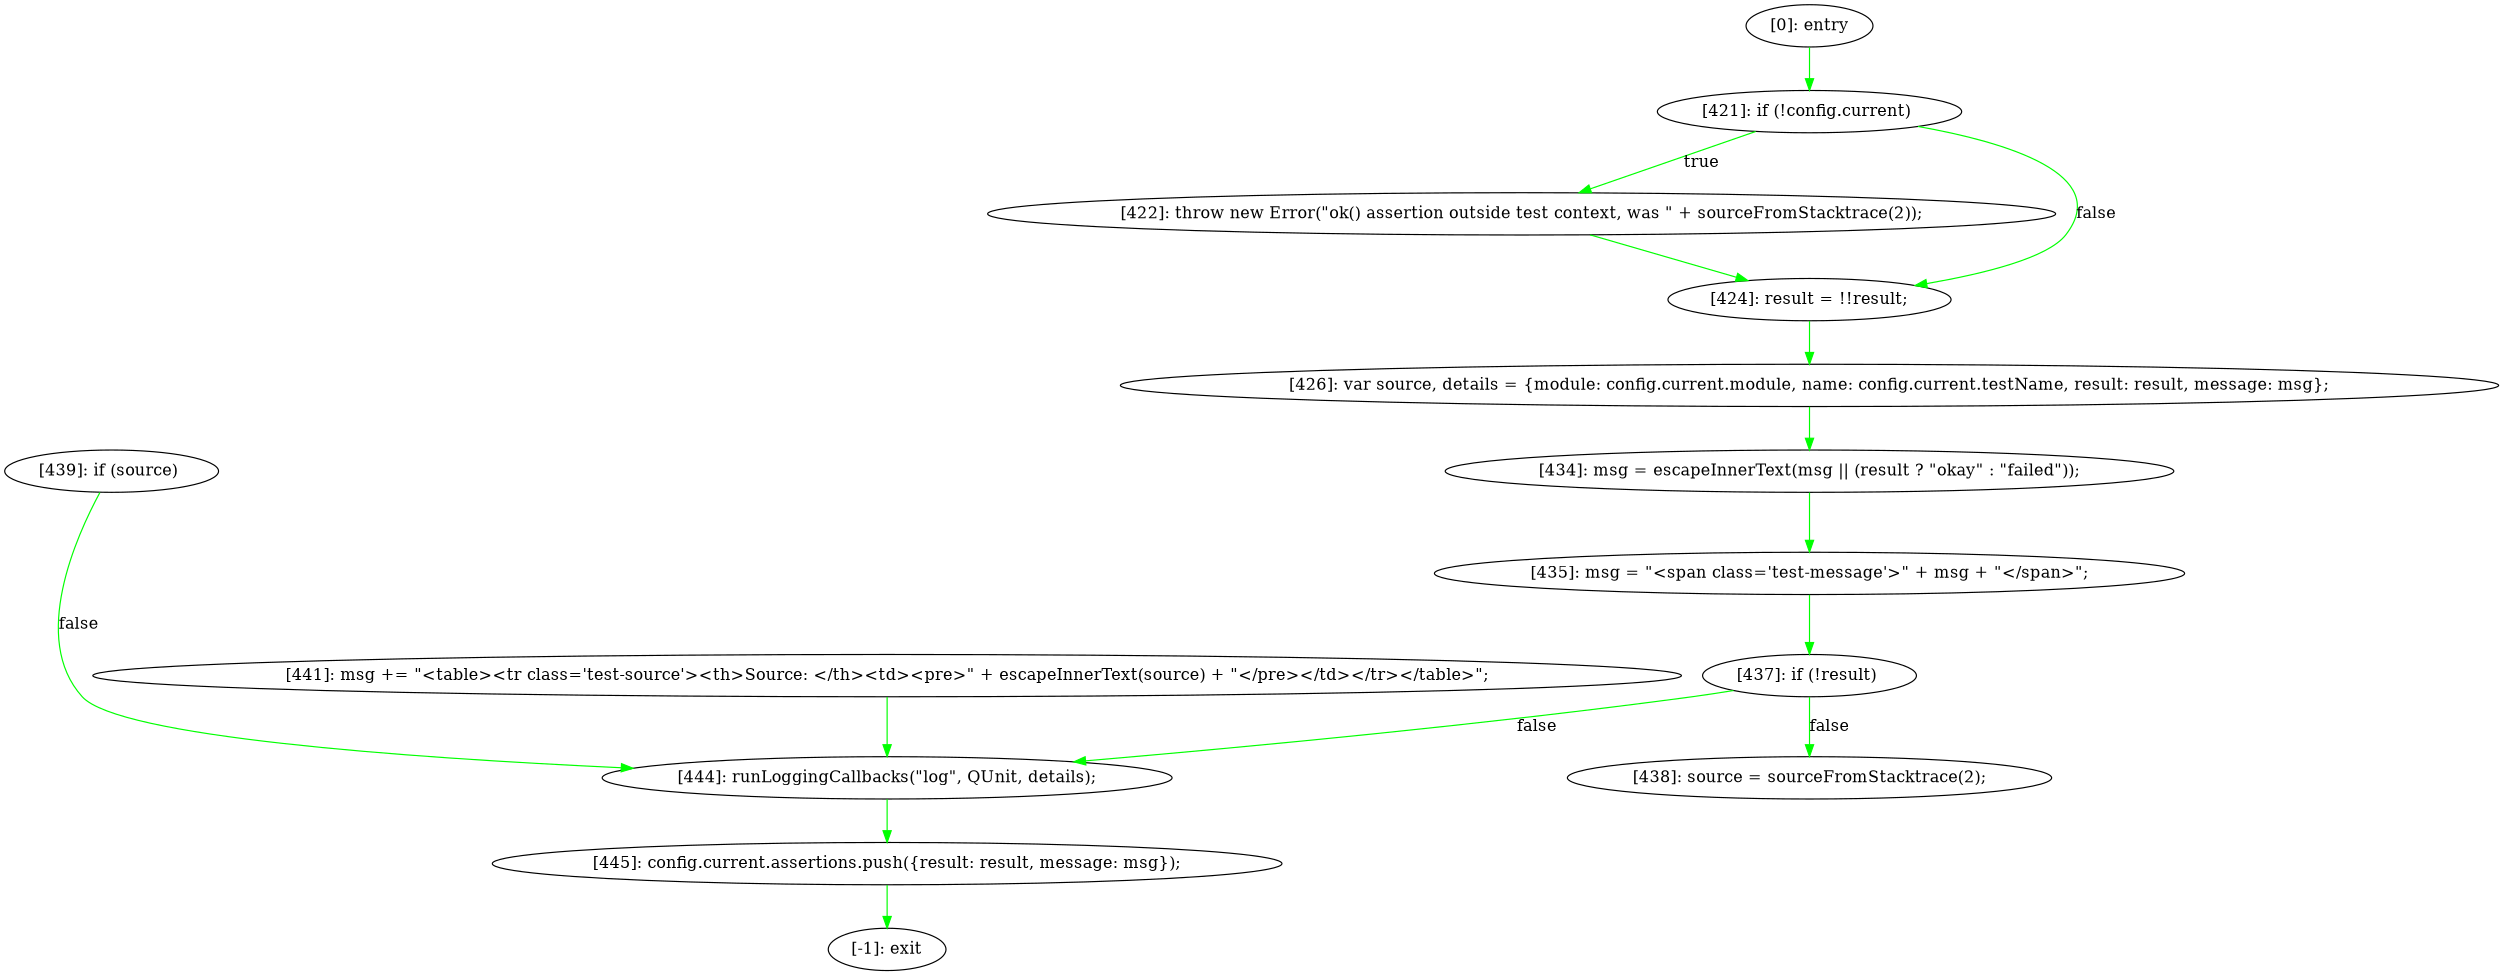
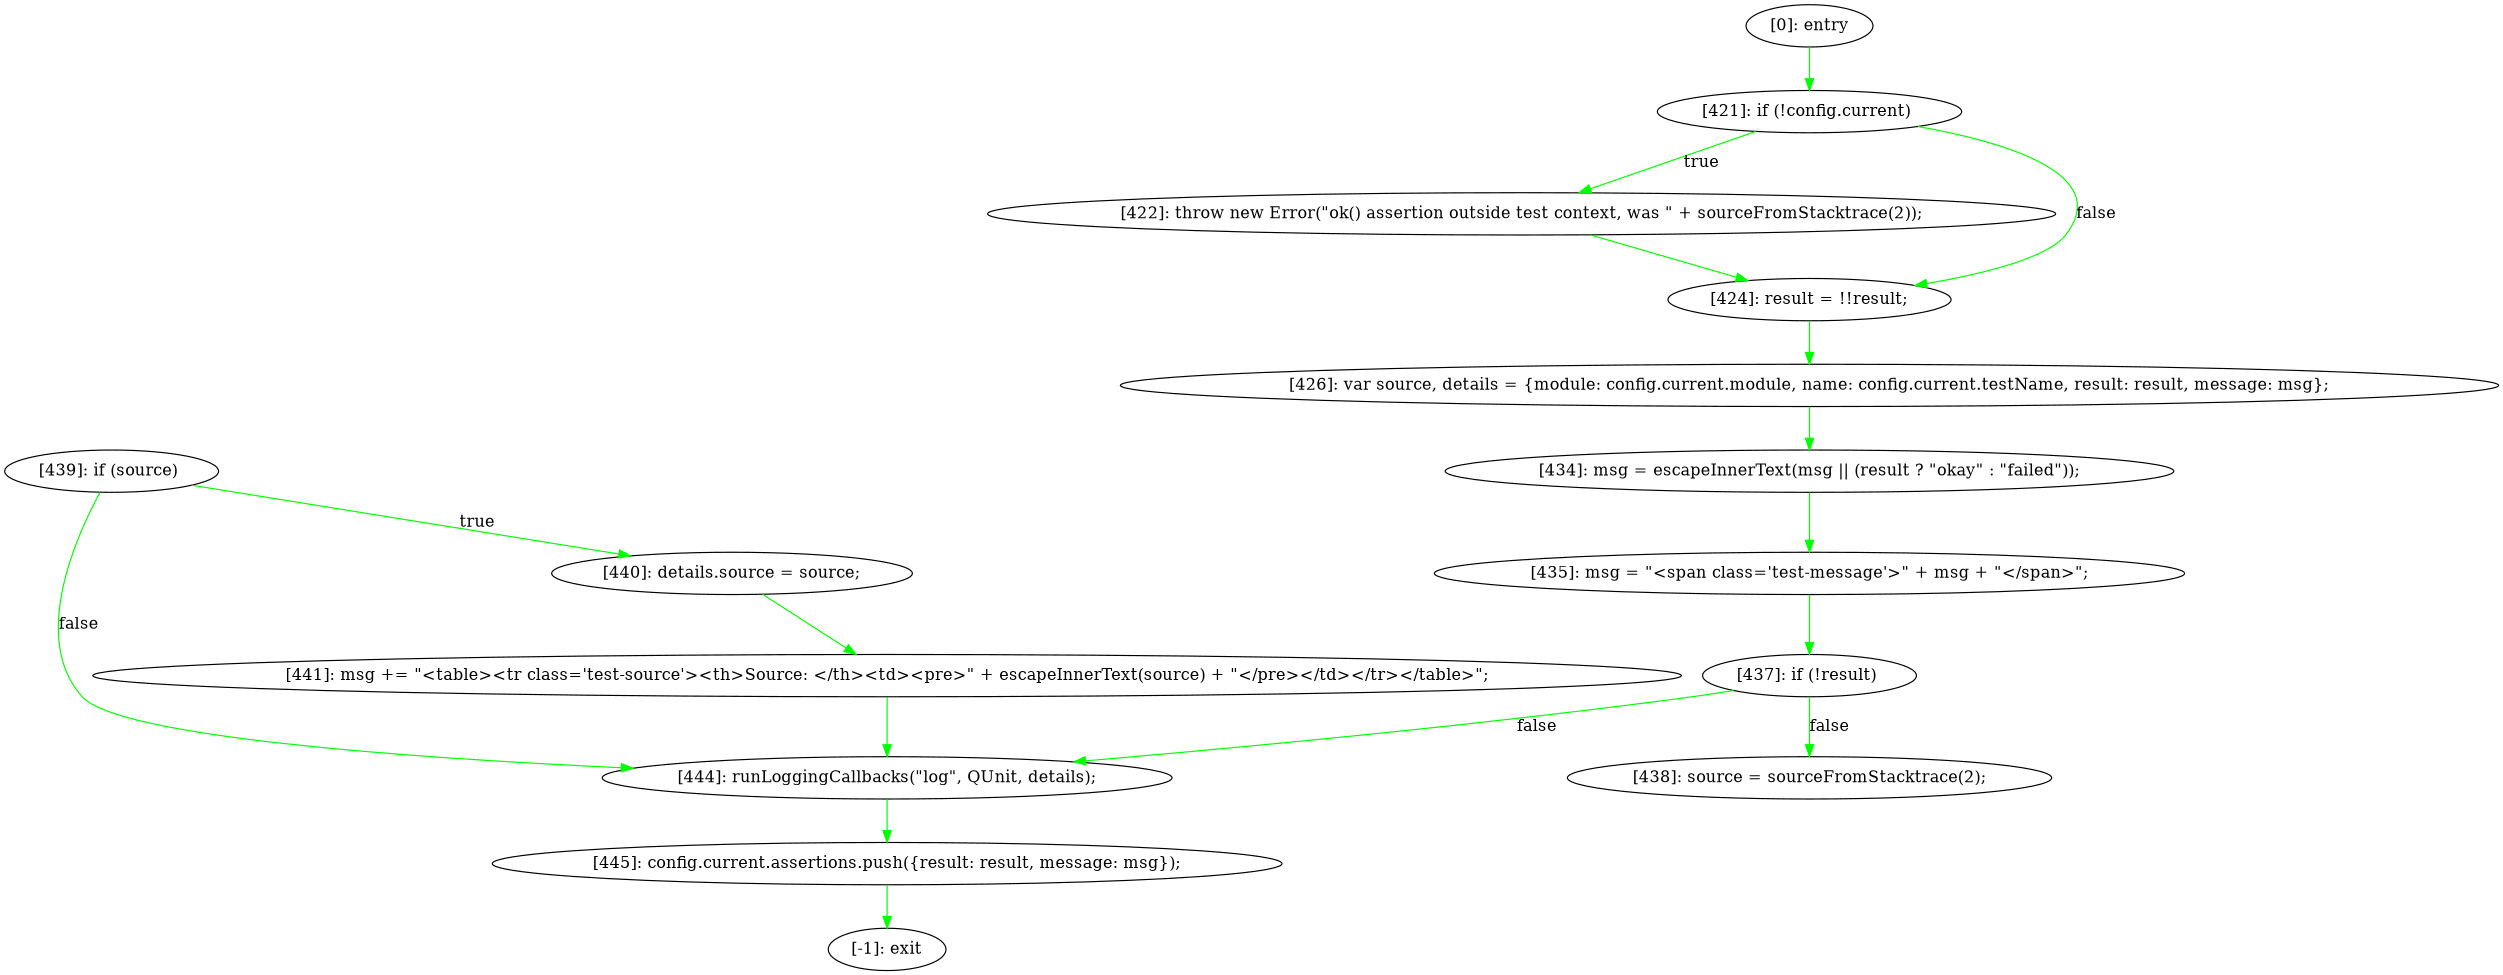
node "[440]: details.source = source;": added
